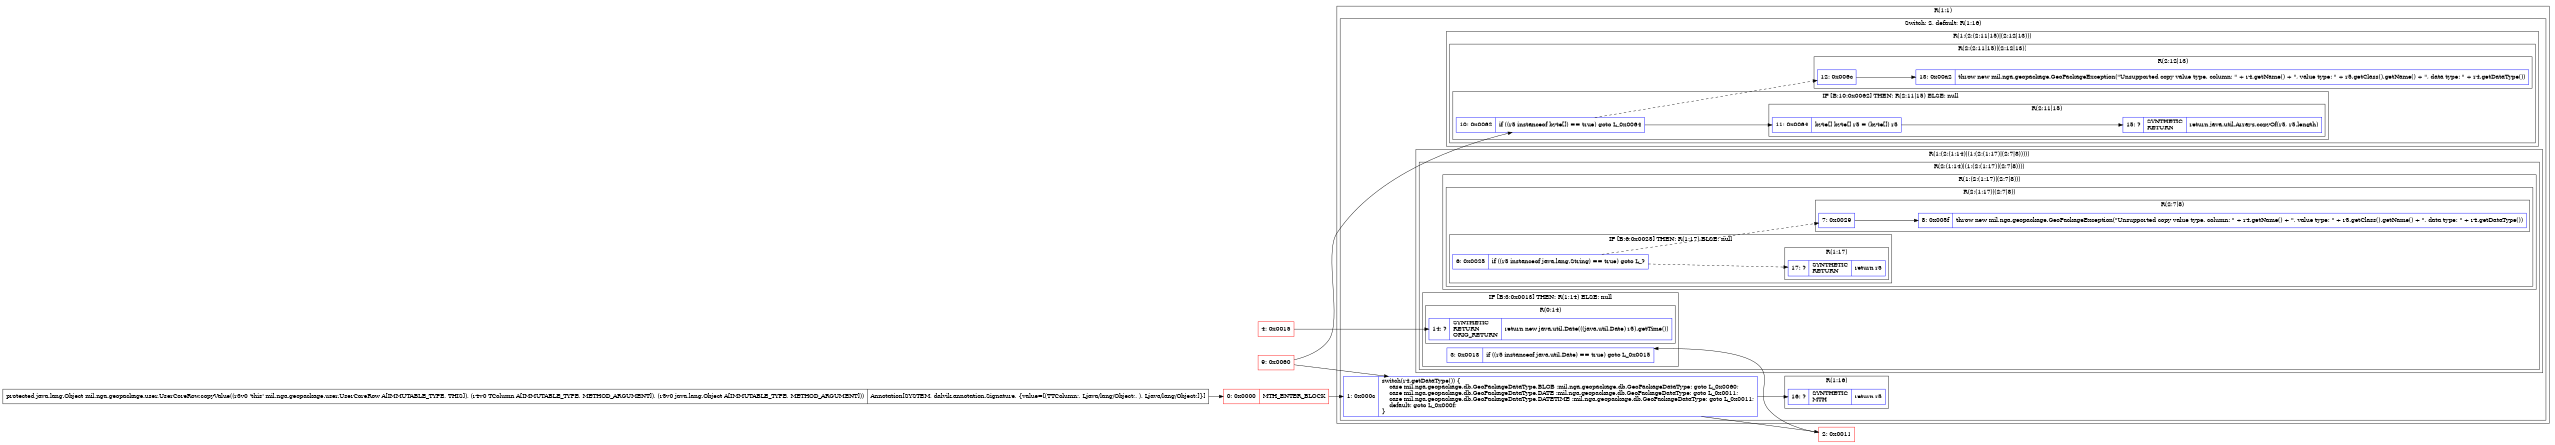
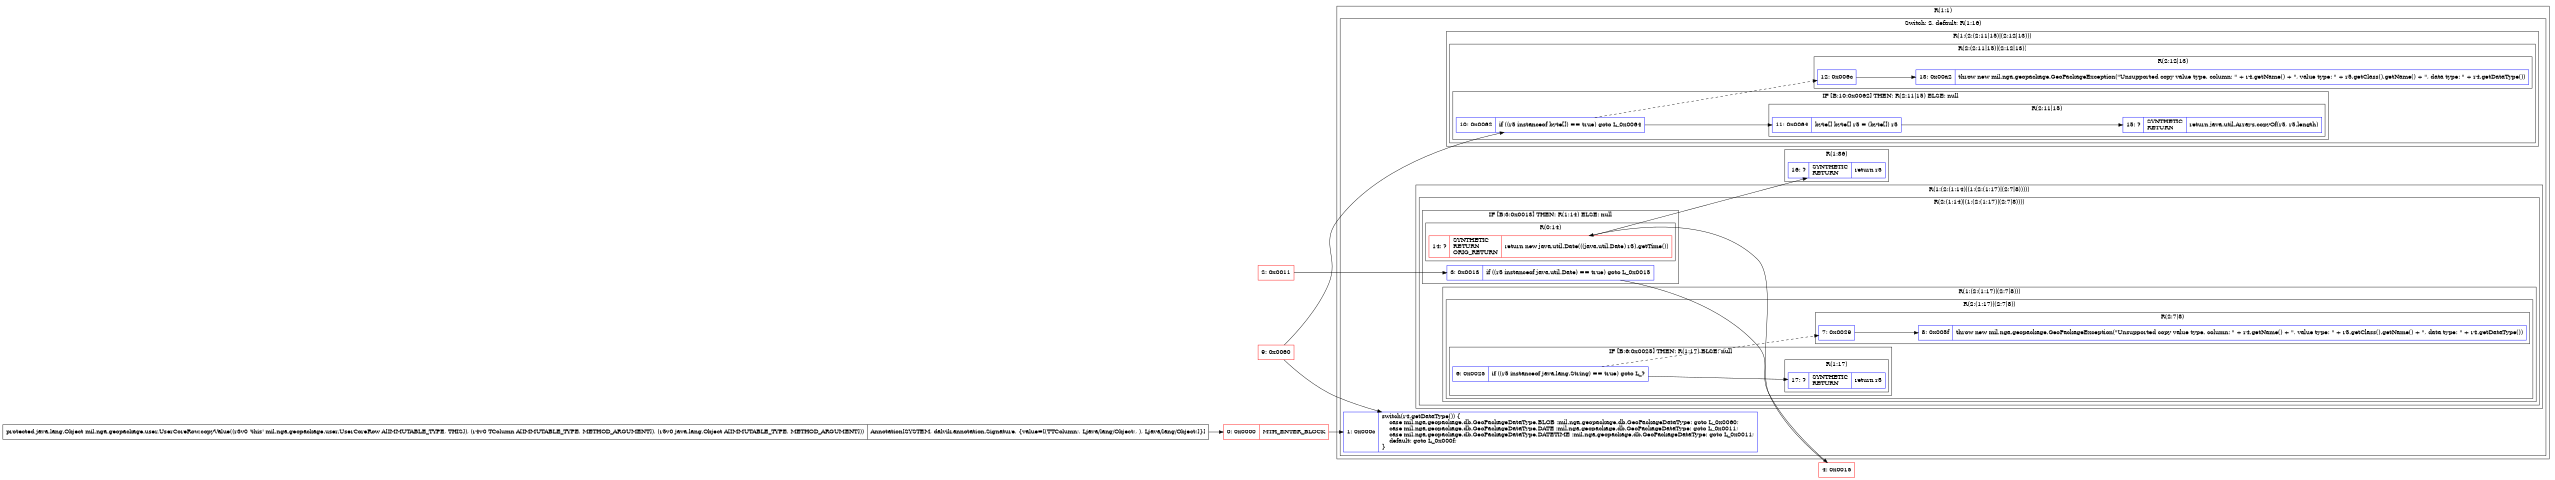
edge "6: 0x0025" -> "17: ?": style dashed -> solid
node "14: ?": color blue -> red
edge "3: 0x0013" -> "4: 0x0015": added
cluster "R(1:16)": label "R(1:16)" -> "R(1:86)"
edge "1: 0x000c" -> "16: ?": now "14: ?" -> "16: ?"
node "16: ?": text "MTH" -> "RETURN"
edge "1: 0x000c" -> "2: 0x0011": removed
